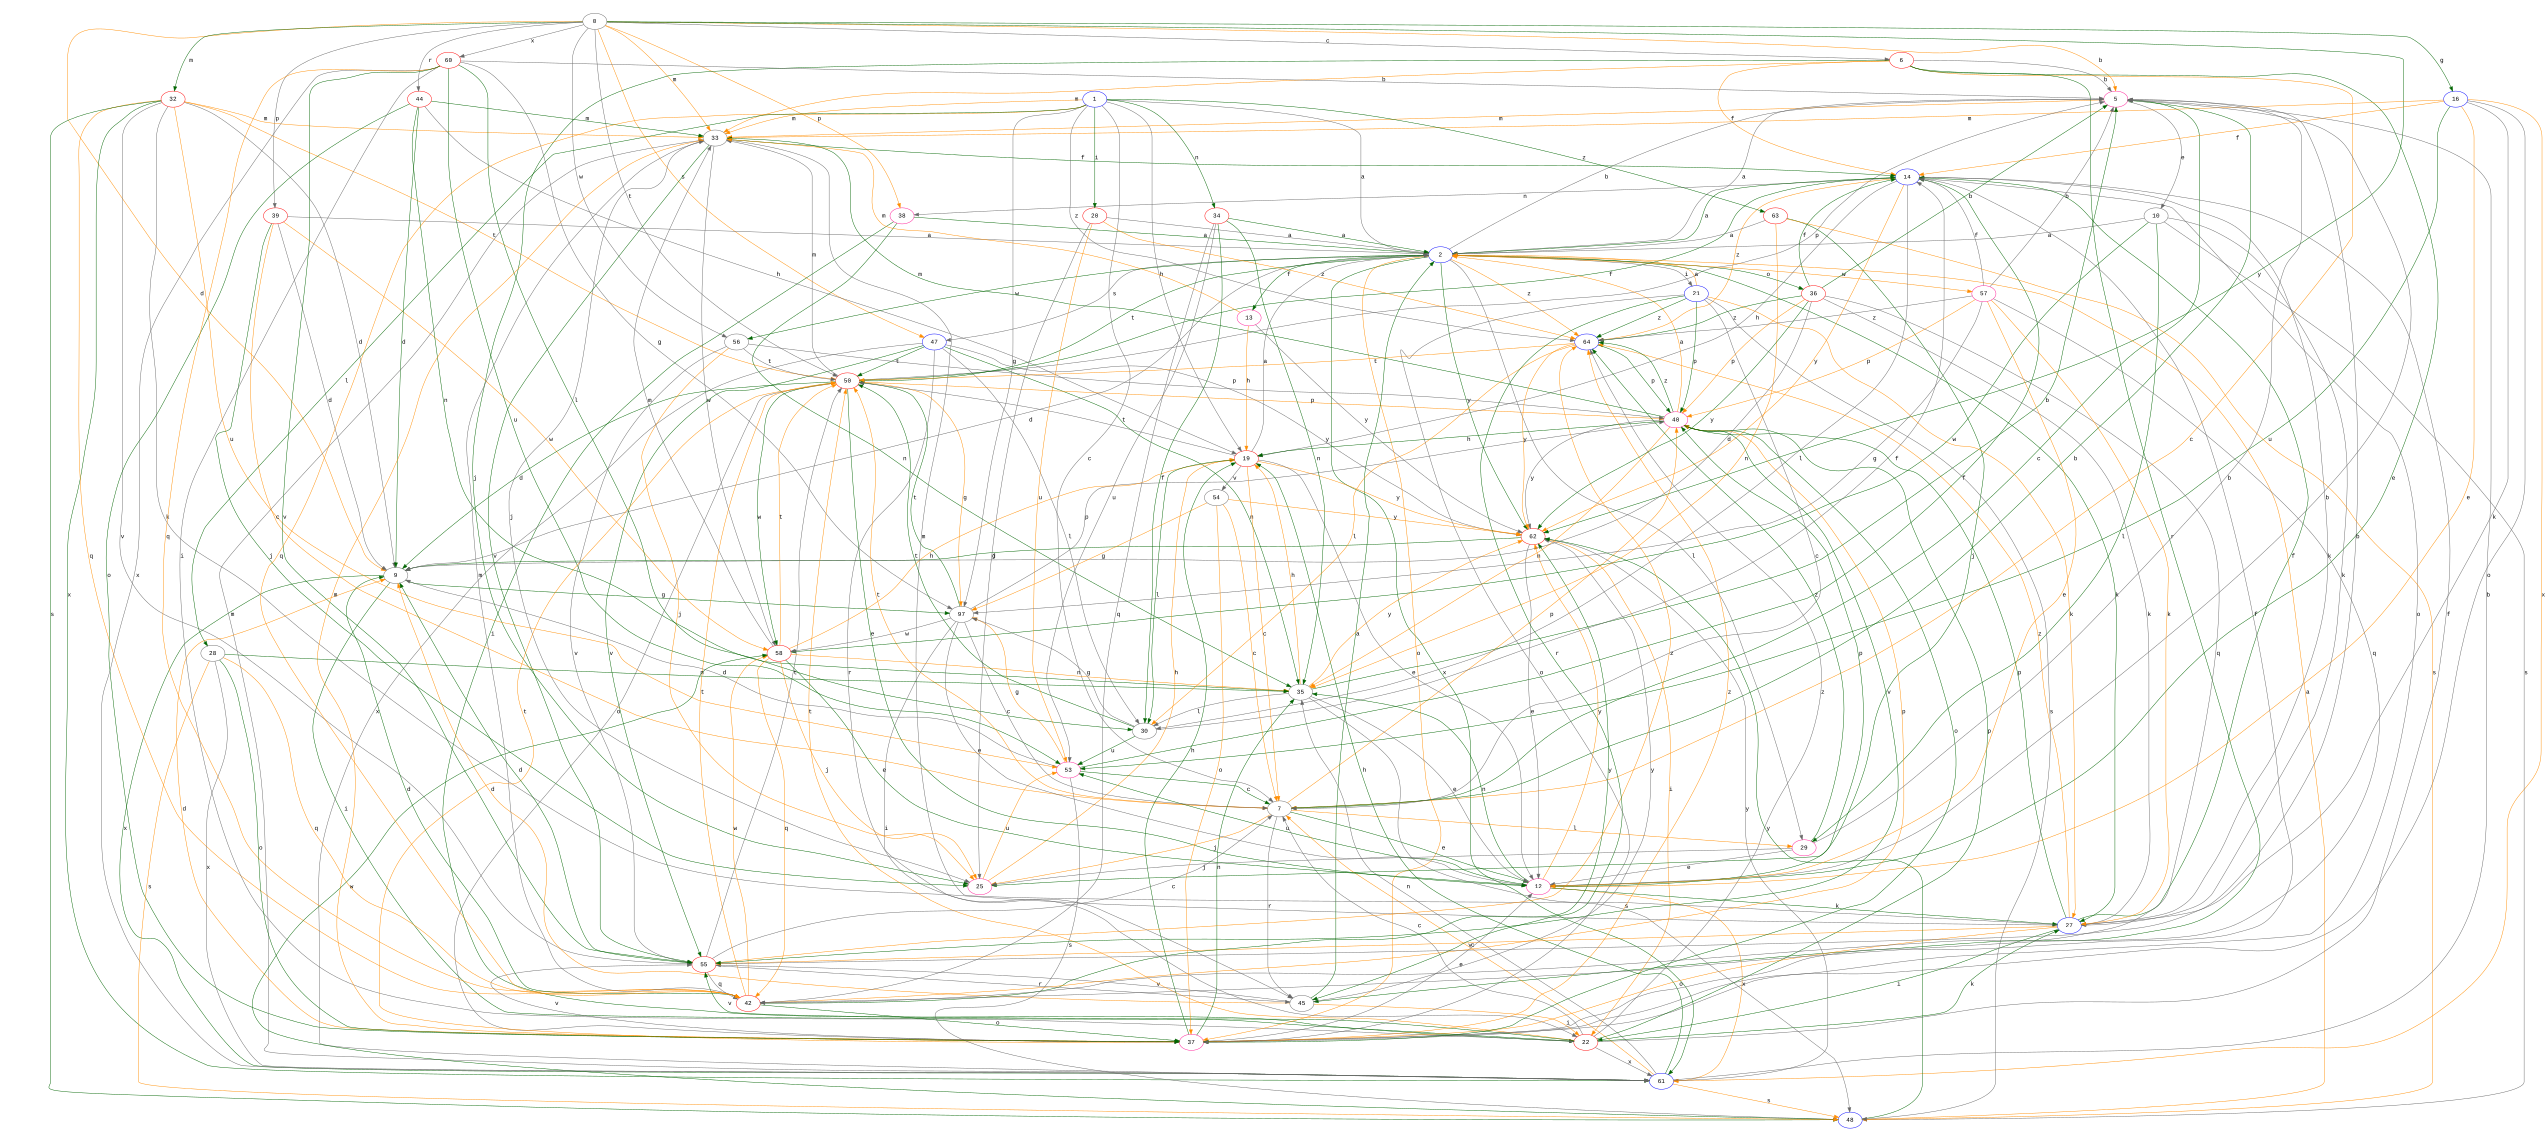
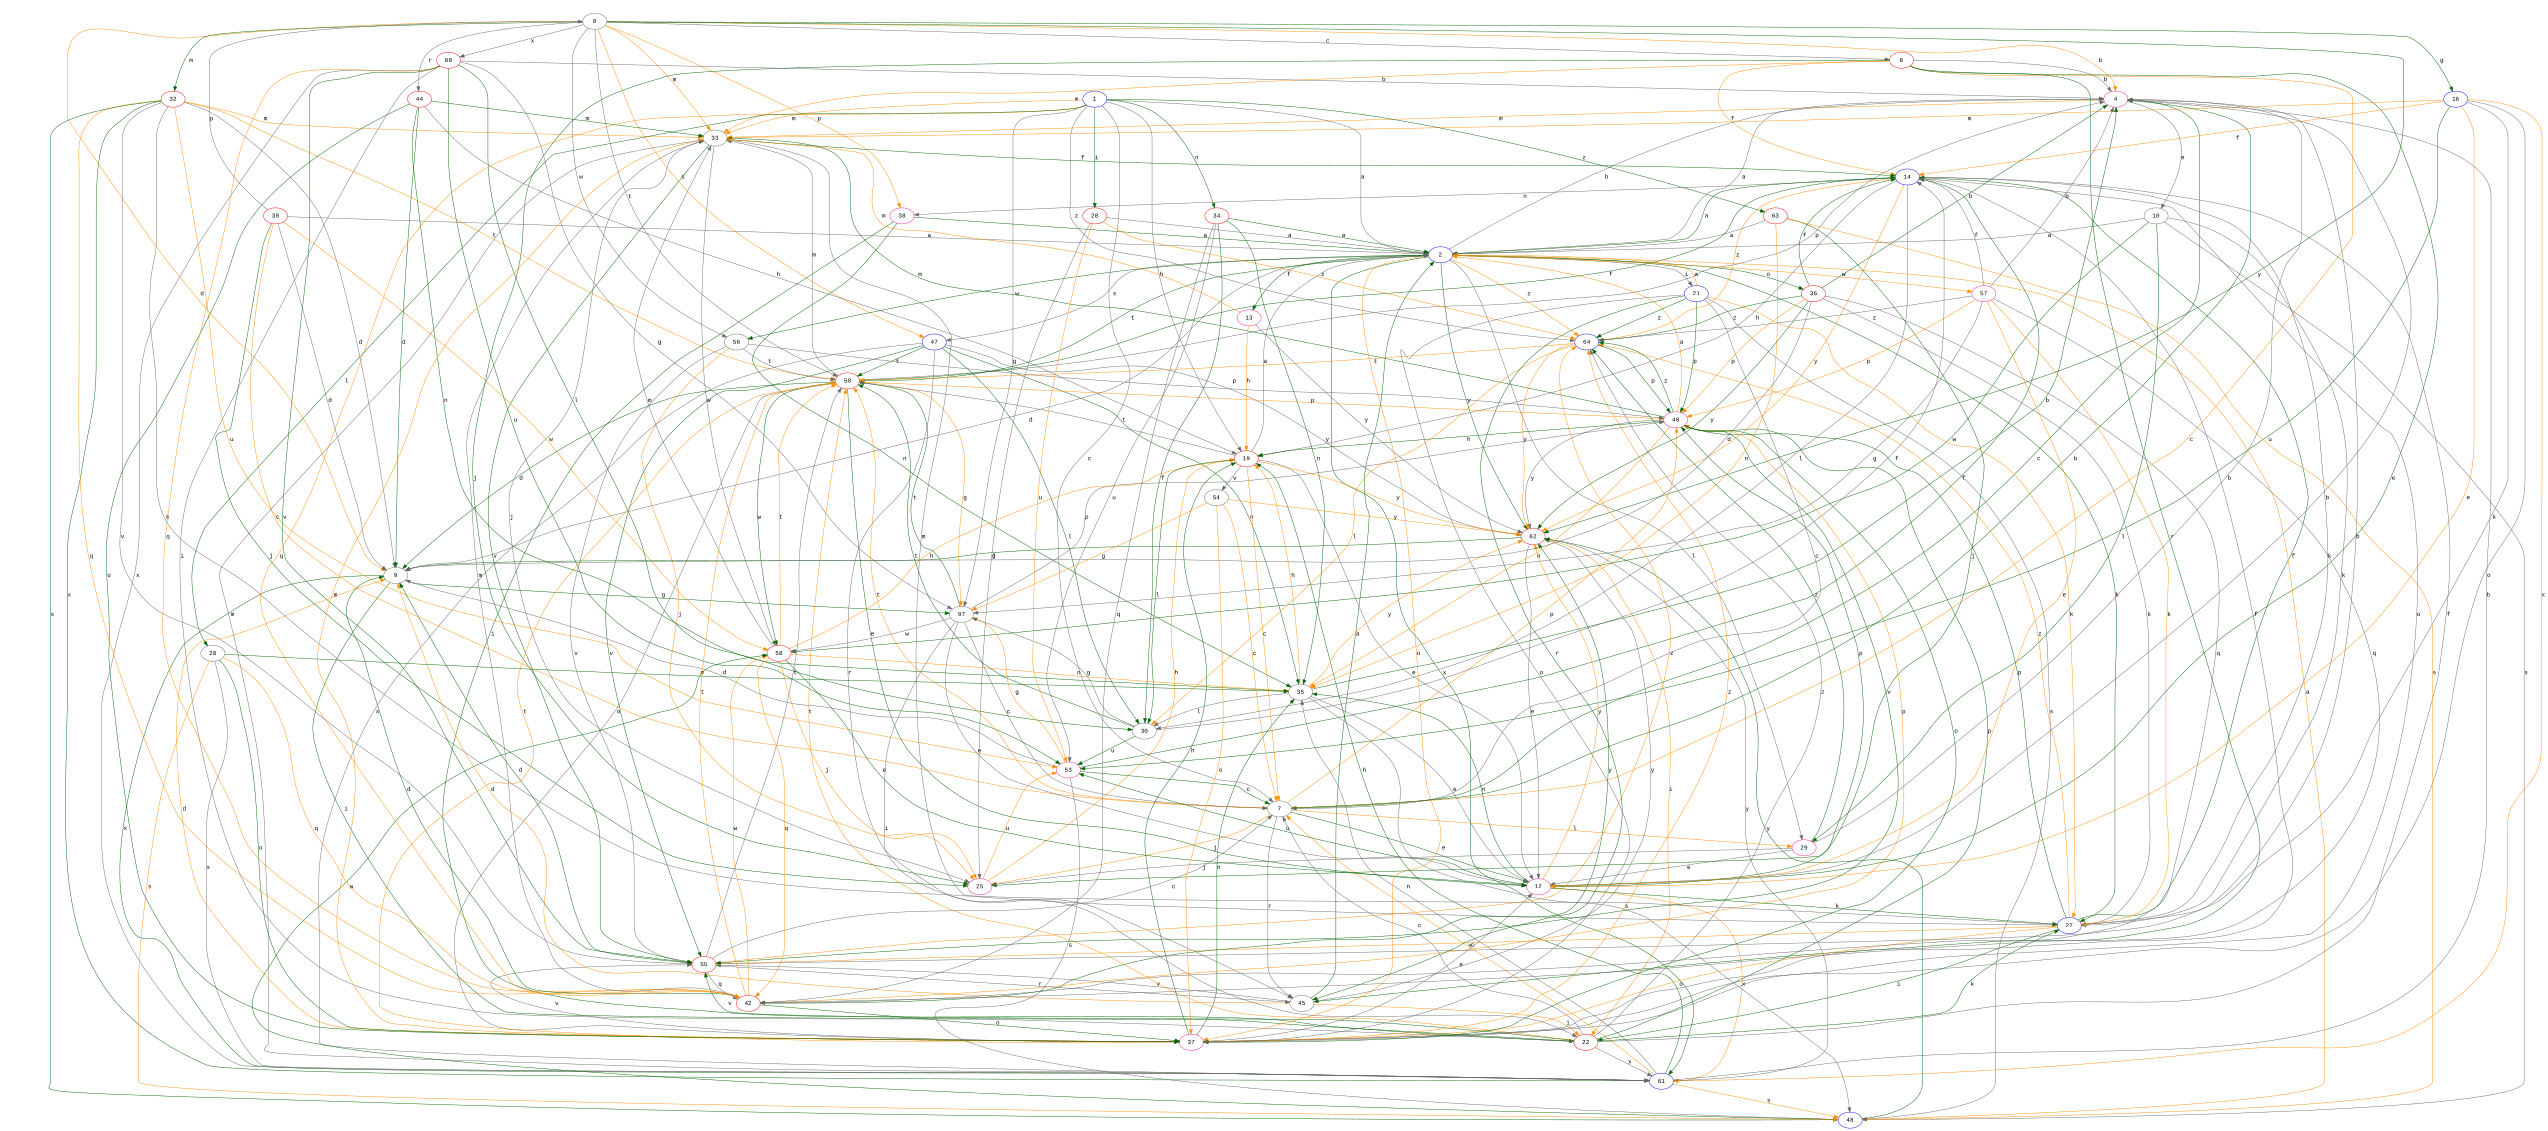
edge "0" -> "39": reversed
node "5": label "5" -> "4"
edge "47" -> "30": color gray40 -> darkgreen
